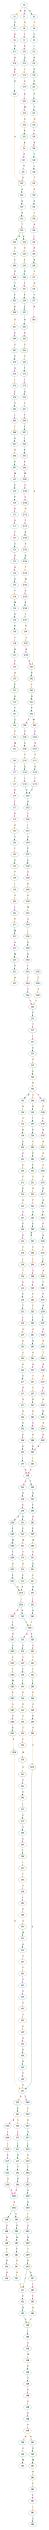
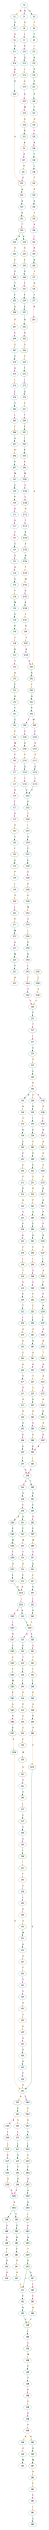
edge "S167" -> "S169": added, label "P"
edge "S234" -> "S230": reversed
